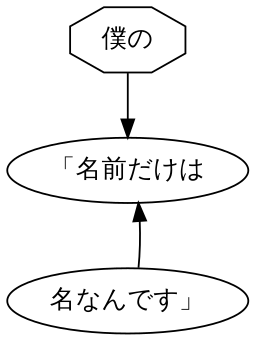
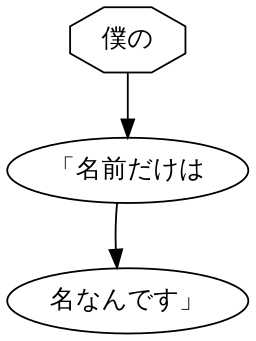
edge "名なんです」" -> "「名前だけは": reversed
